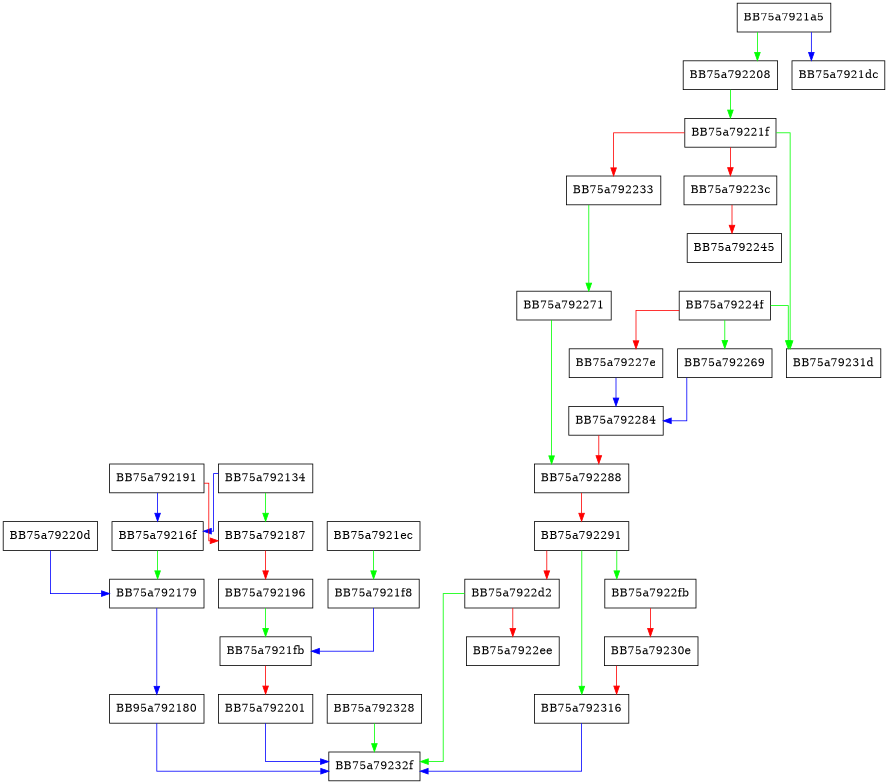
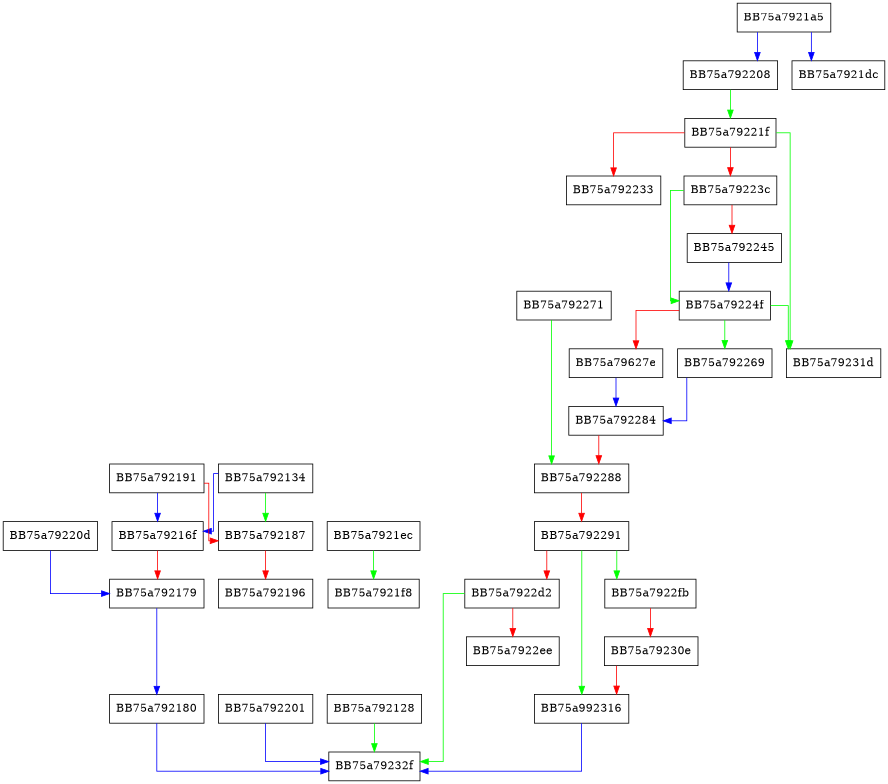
edge "BB75a7921a5" -> "BB75a792208": color green -> blue
edge "BB75a79223c" -> "BB75a79224f": added
edge "BB75a792233" -> "BB75a792271": removed
edge "BB75a792245" -> "BB75a79224f": added
node "BB75a79227e": label "BB75a79227e" -> "BB75a79627e"
edge "BB75a79216f" -> "BB75a792179": color green -> red
node "BB75a7921fb": removed
node "BB95a792180": label "BB95a792180" -> "BB75a792180"
node "BB75a792328": label "BB75a792328" -> "BB75a792128"
node "BB75a792316": label "BB75a792316" -> "BB75a992316"
